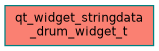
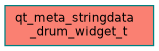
node "qt_widget_stringdata _drum_widget_t": label "qt_widget_stringdata _drum_widget_t" -> "qt_meta_stringdata _drum_widget_t"
